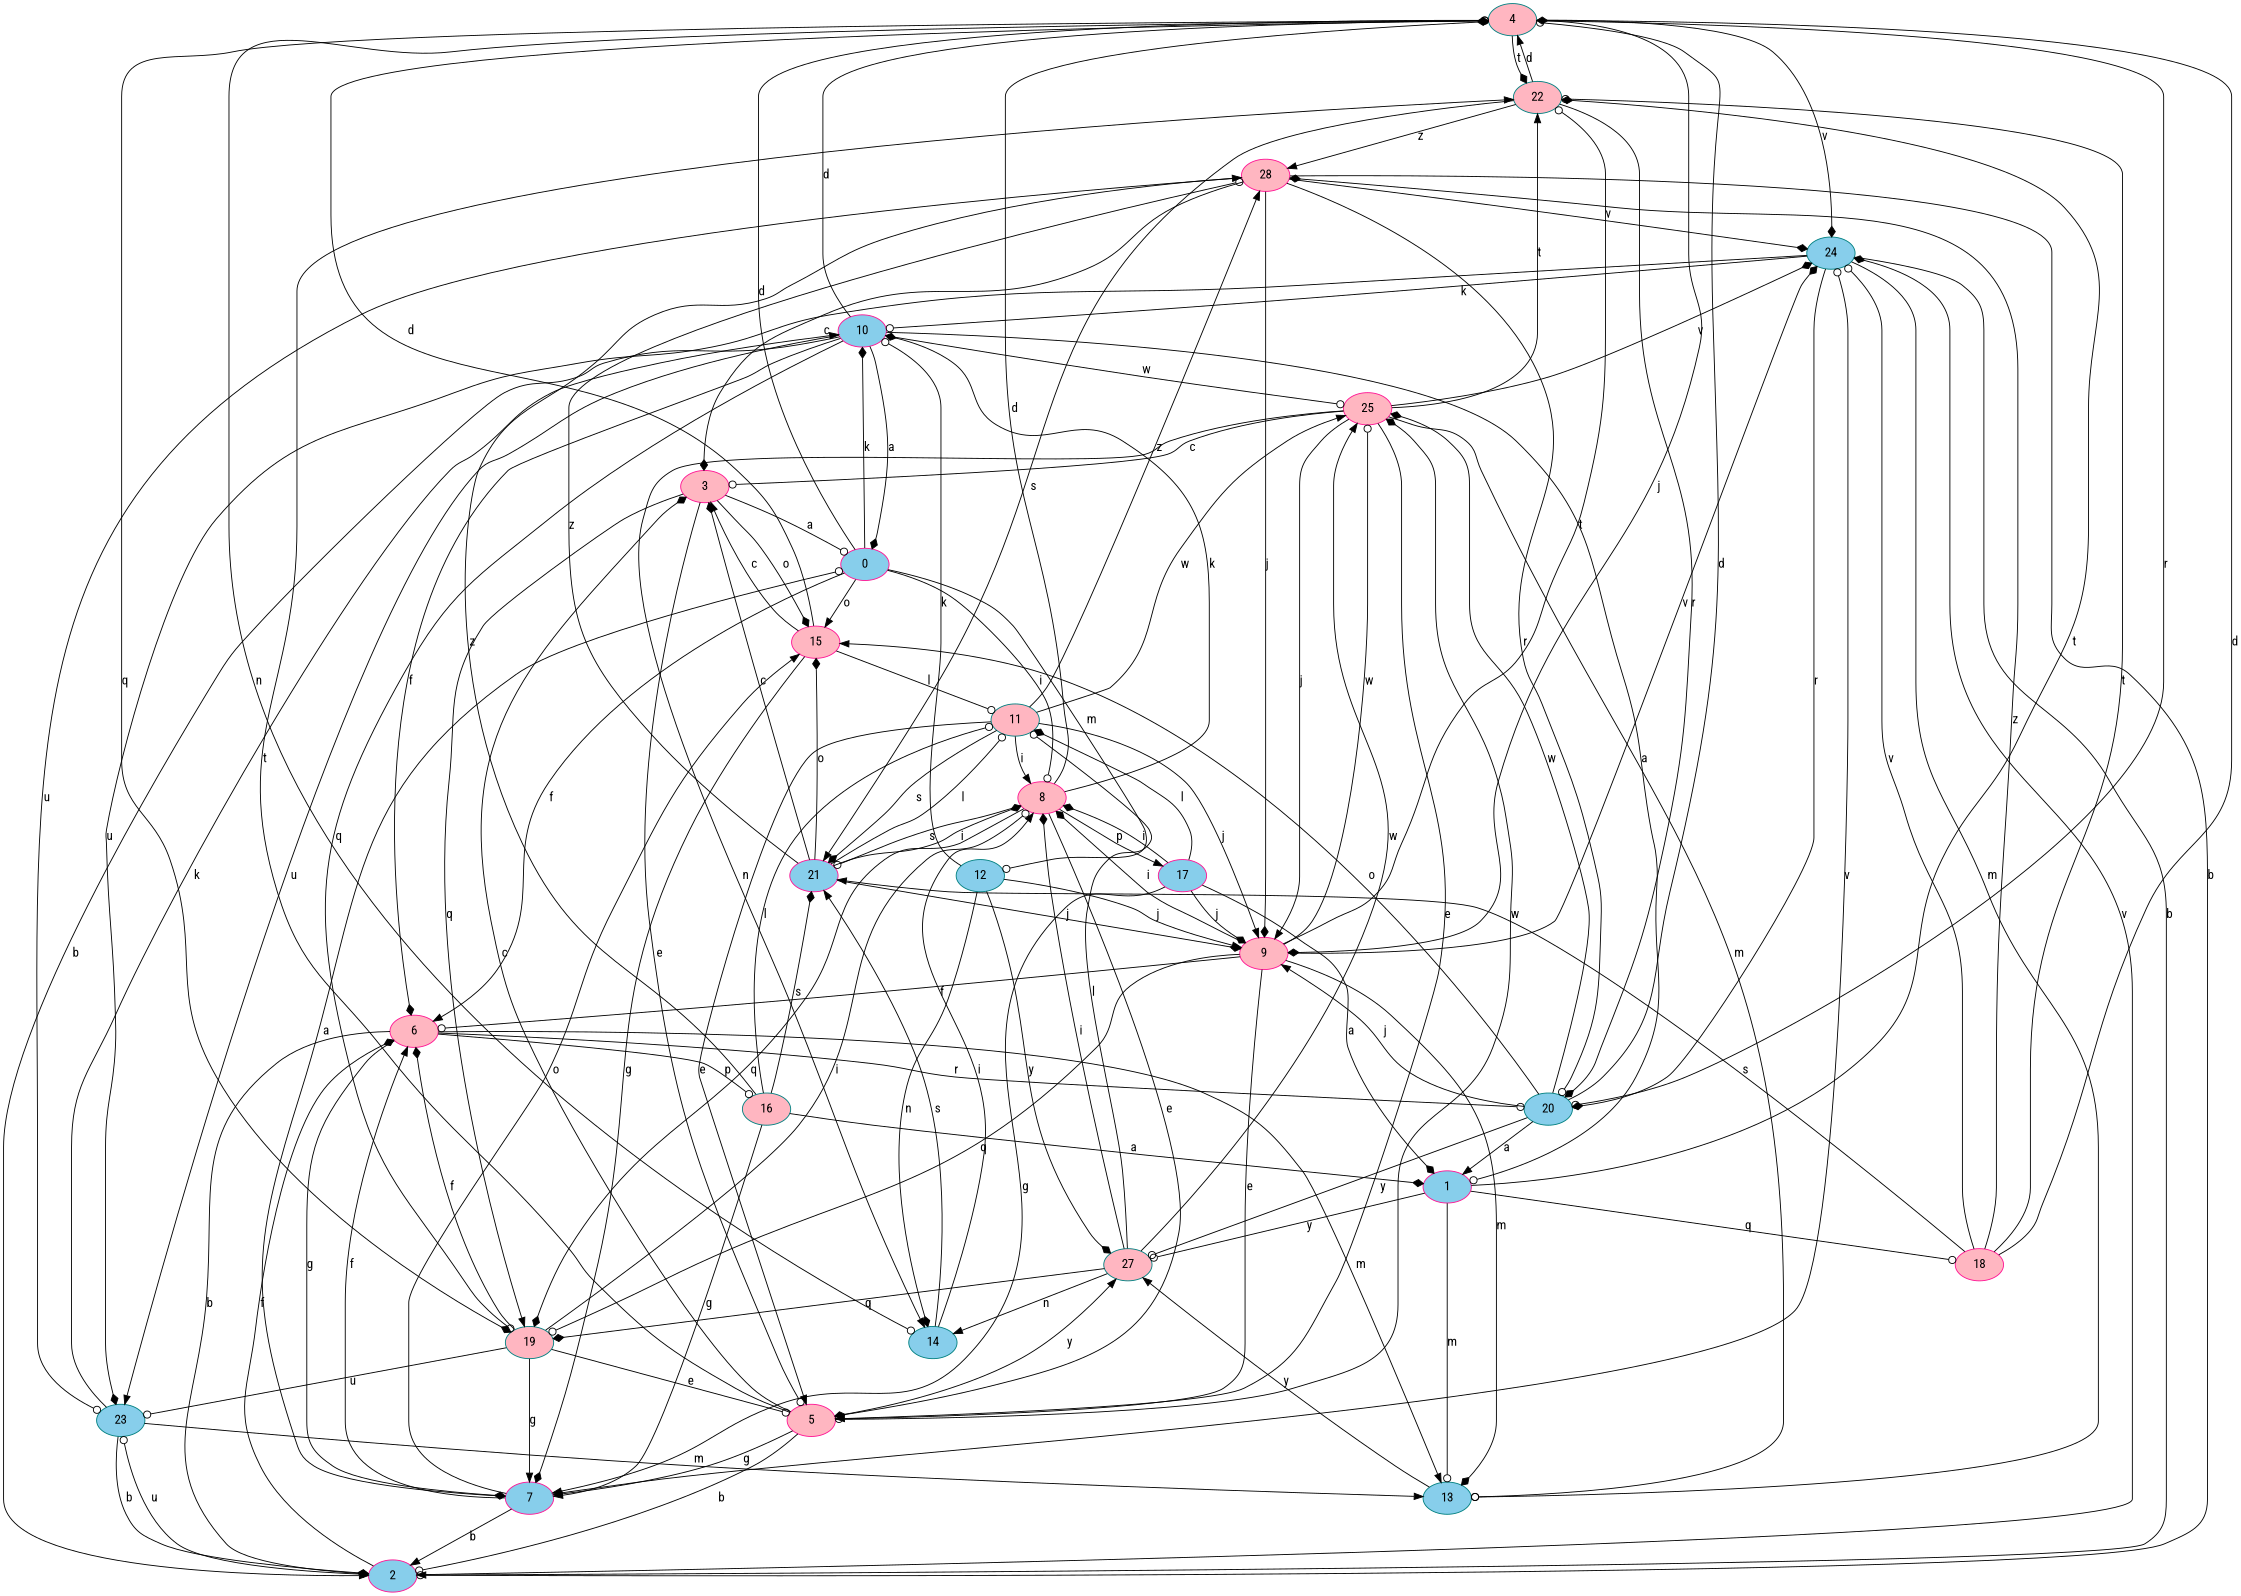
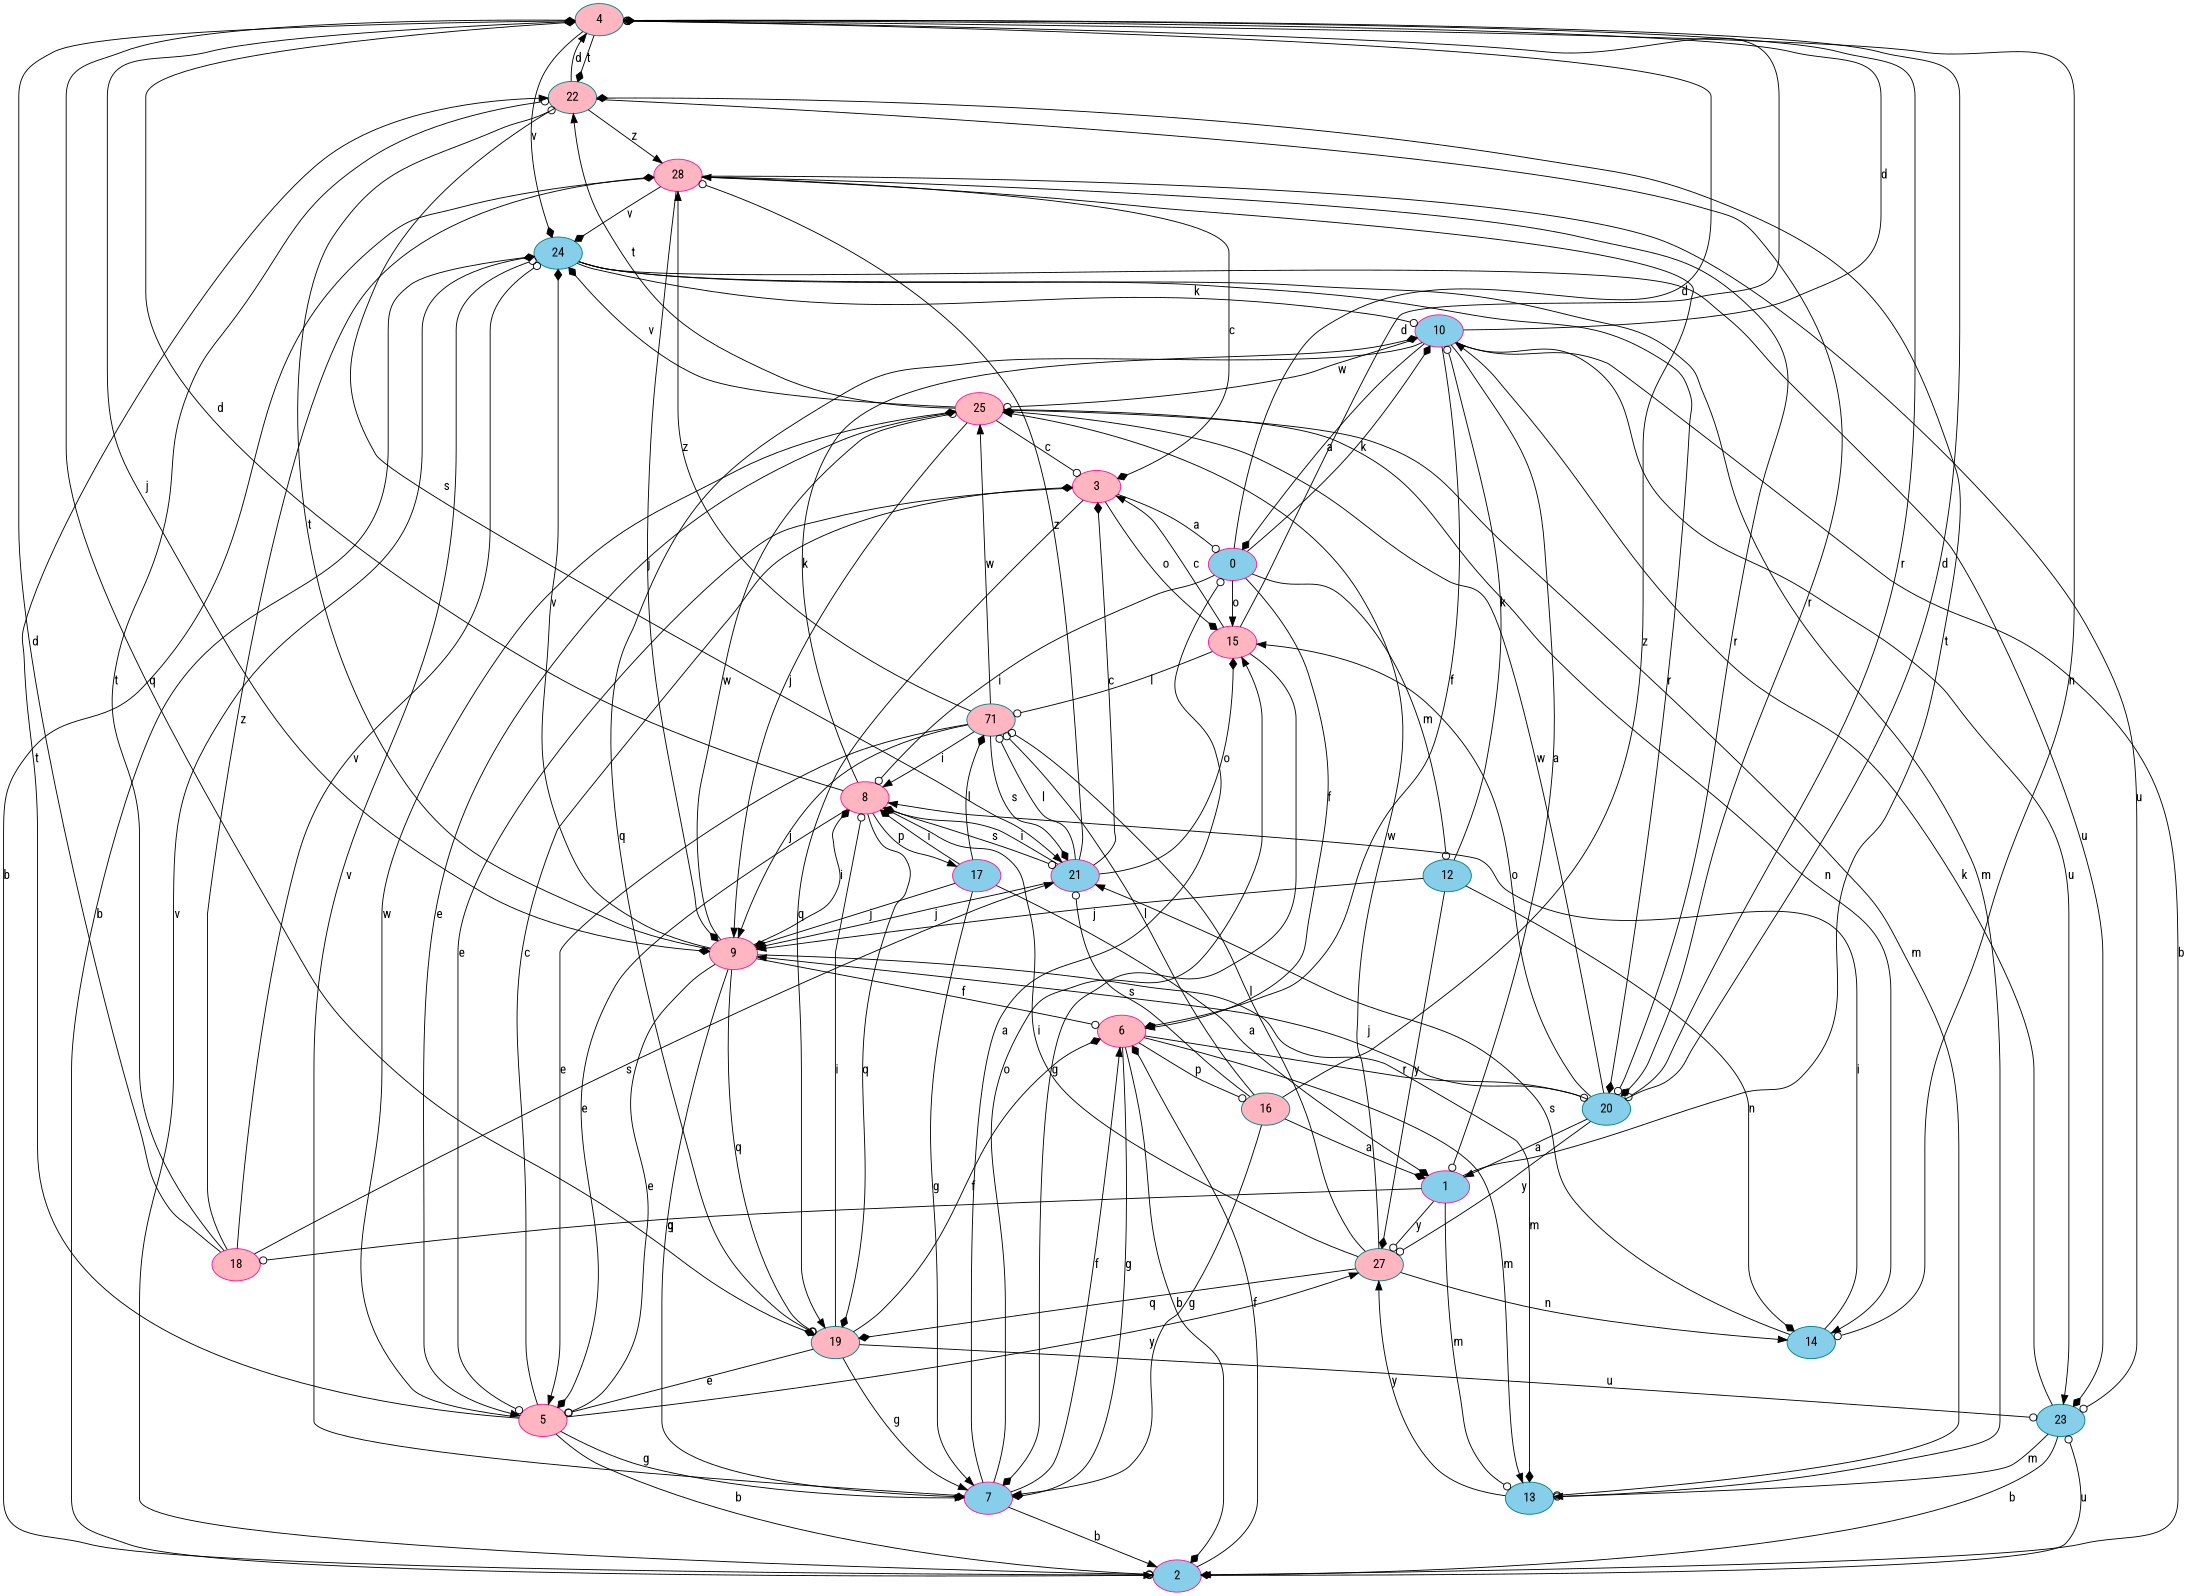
edge "20" -> "4": arrowhead odot -> diamond
node "11": label "11" -> "71"
edge "16" -> "21": arrowhead diamond -> odot
edge "9" -> "7": added, label "g"
